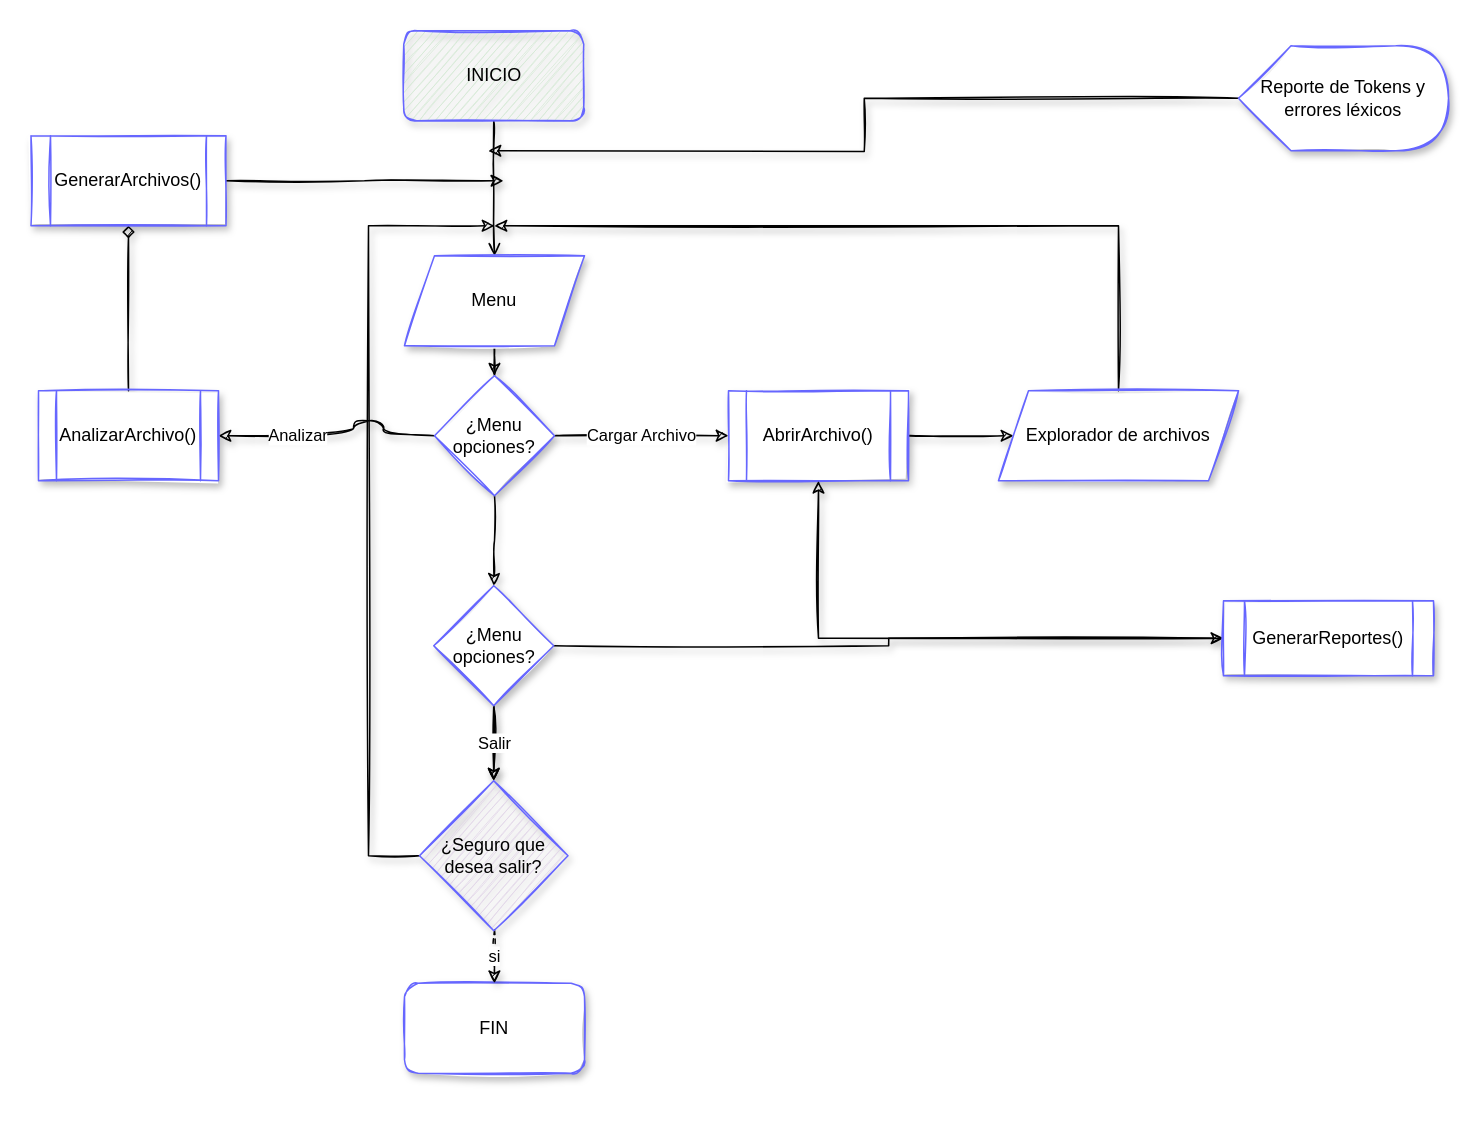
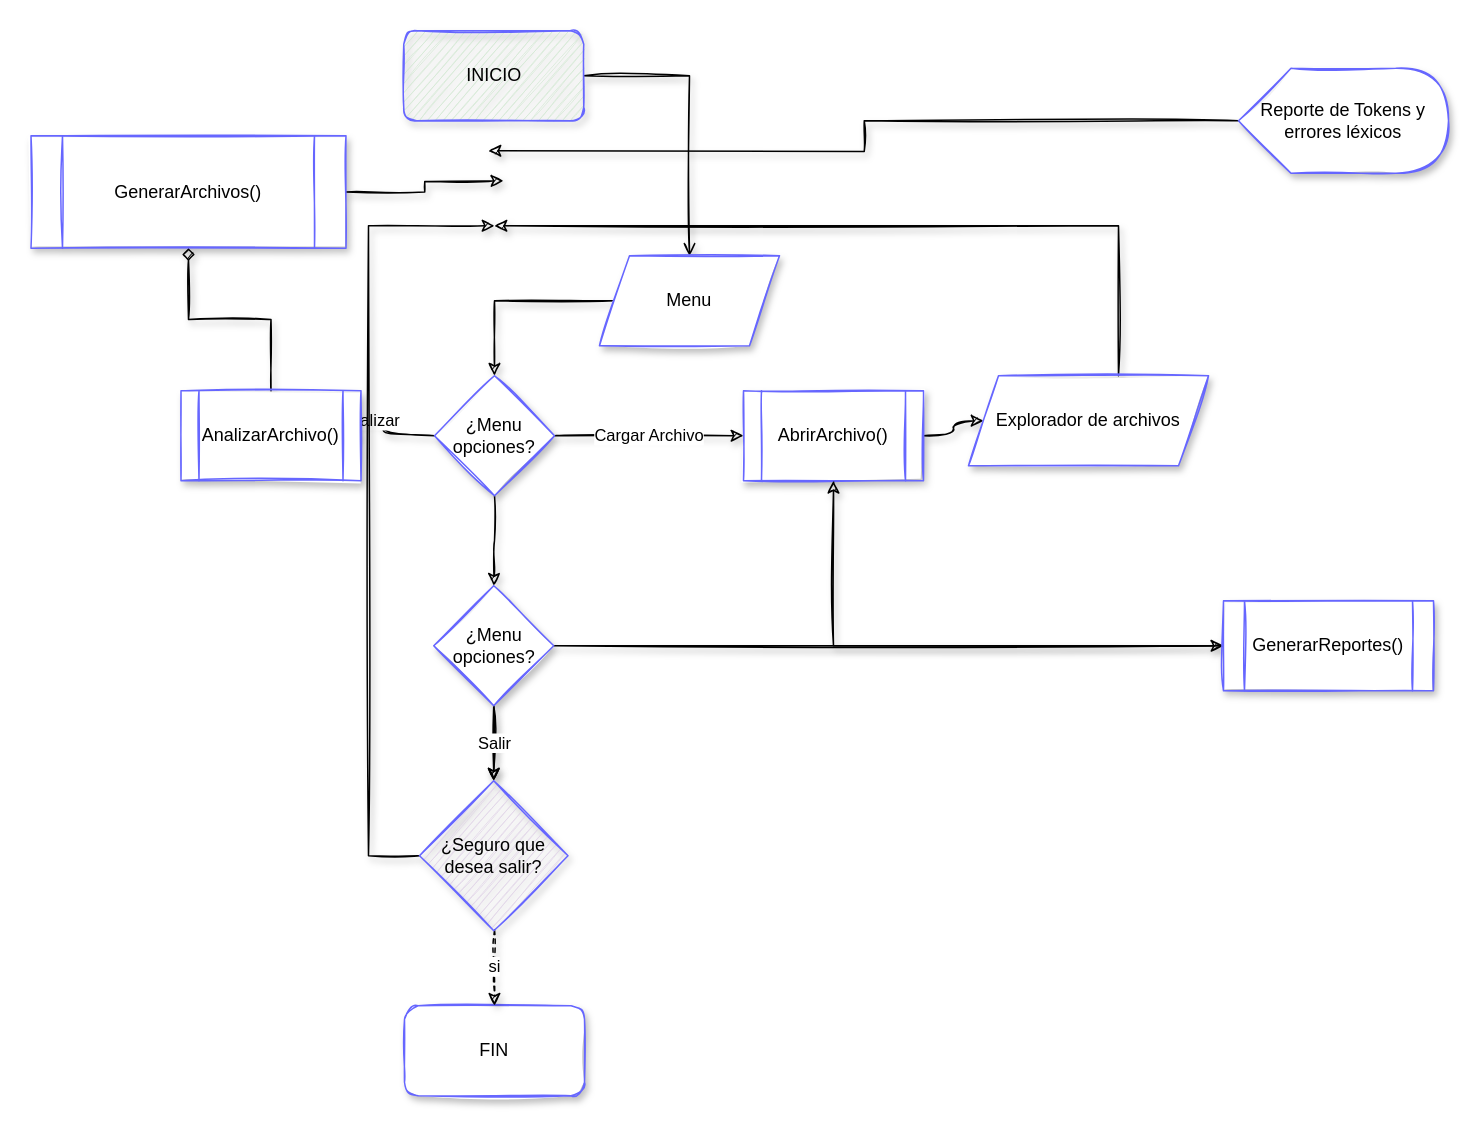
node "Reporte de Tokens y errores léxicos": moved (1343, 98) -> (1343, 121)
node "GenerarArchivos()": size 195x90 -> 315x113
node "Menu": moved (494, 301) -> (689, 301)
node "AnalizarArchivo()": moved (128, 436) -> (271, 436)
node "AbrirArchivo()": moved (818, 436) -> (833, 436)
node "Explorador de archivos": moved (1118, 436) -> (1088, 421)
node "GenerarReportes()": size 210x75 -> 210x90
node "FIN": moved (494, 1028) -> (494, 1051)
